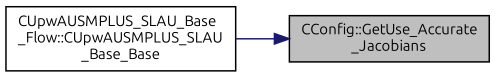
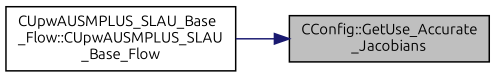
node "CUpwAUSMPLUS_SLAU_Base _Flow::CUpwAUSMPLUS_SLAU _Base_Base": label "CUpwAUSMPLUS_SLAU_Base _Flow::CUpwAUSMPLUS_SLAU _Base_Base" -> "CUpwAUSMPLUS_SLAU_Base _Flow::CUpwAUSMPLUS_SLAU _Base_Flow"
